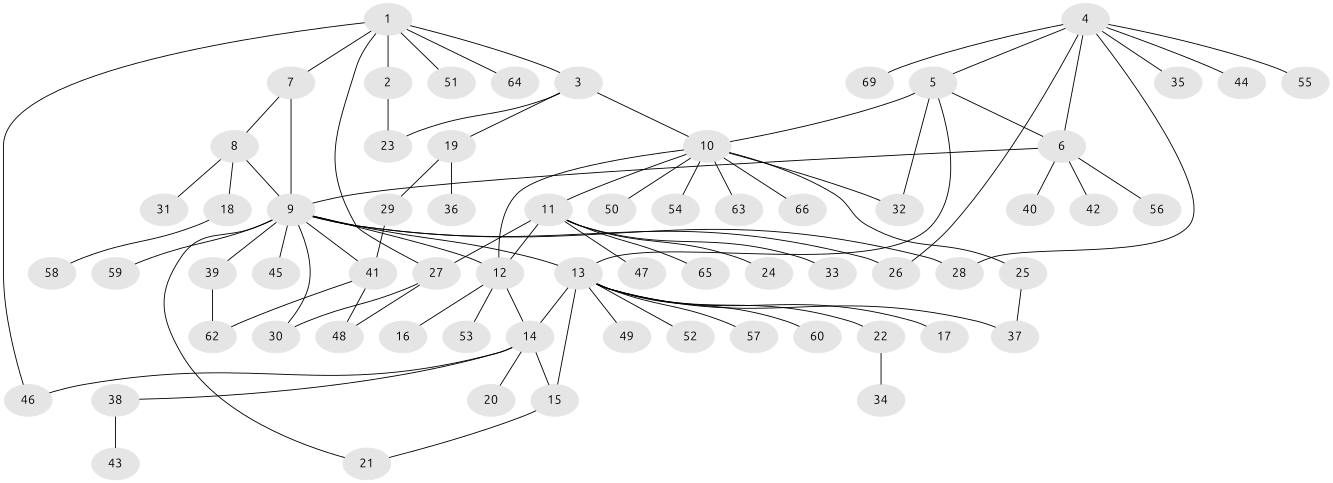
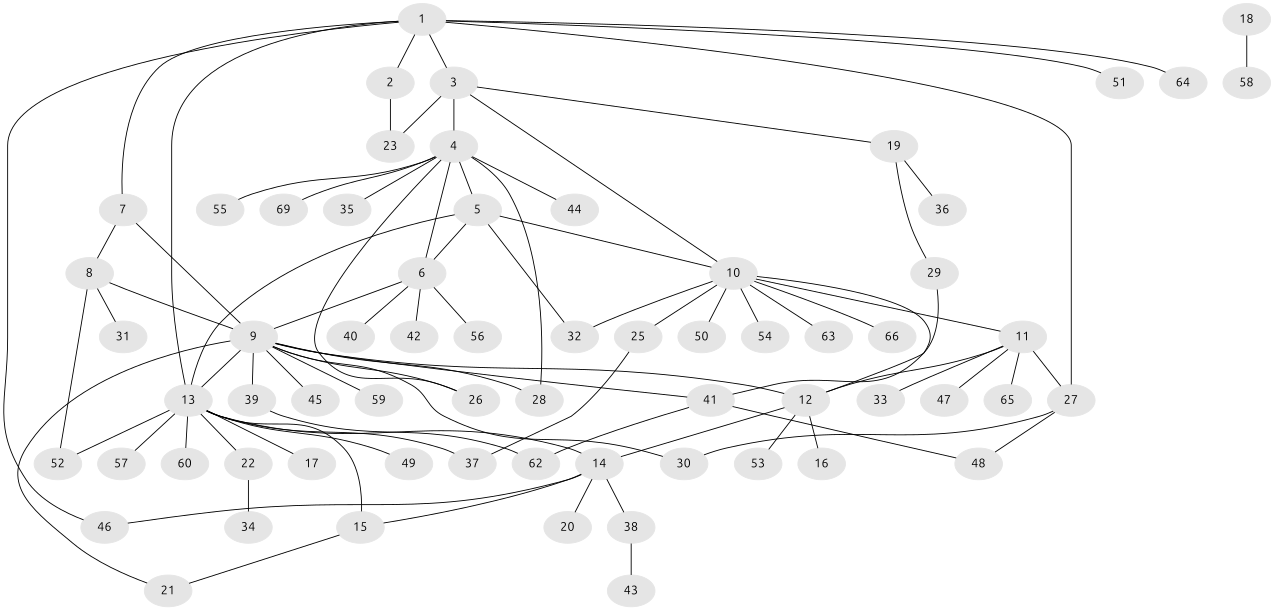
edge "3" -- "4": added
edge "1" -- "13": added
edge "8" -- "18": now "8" -- "52"
node "24": removed
